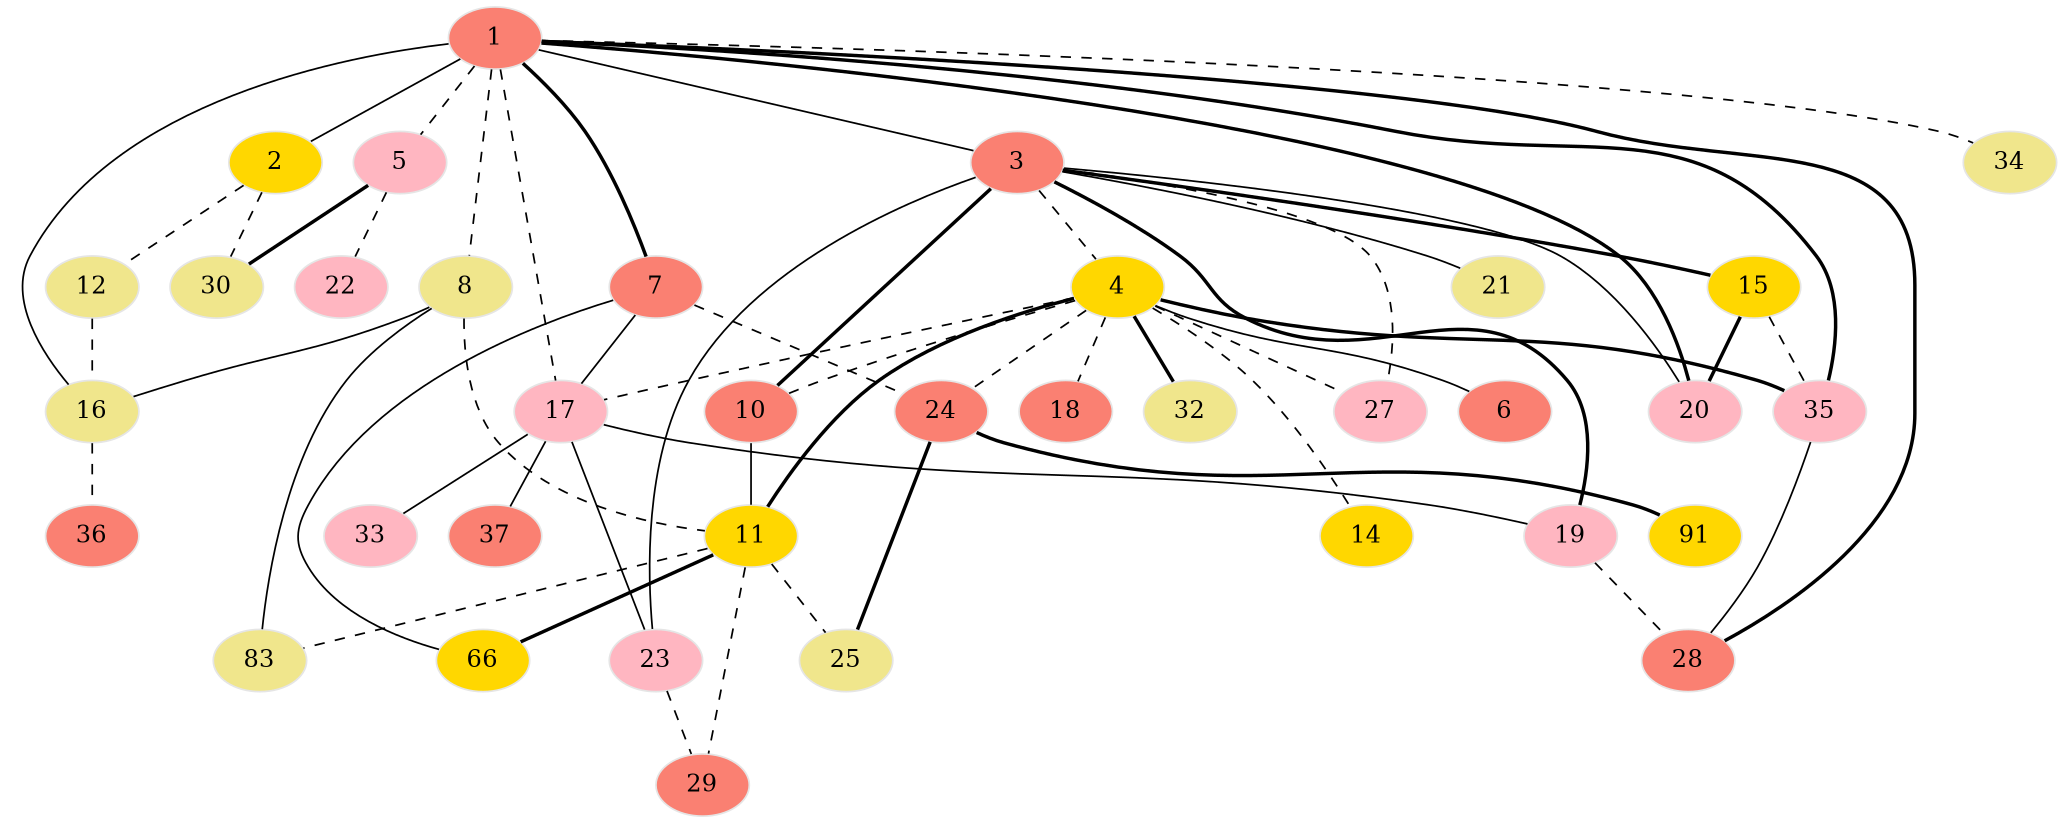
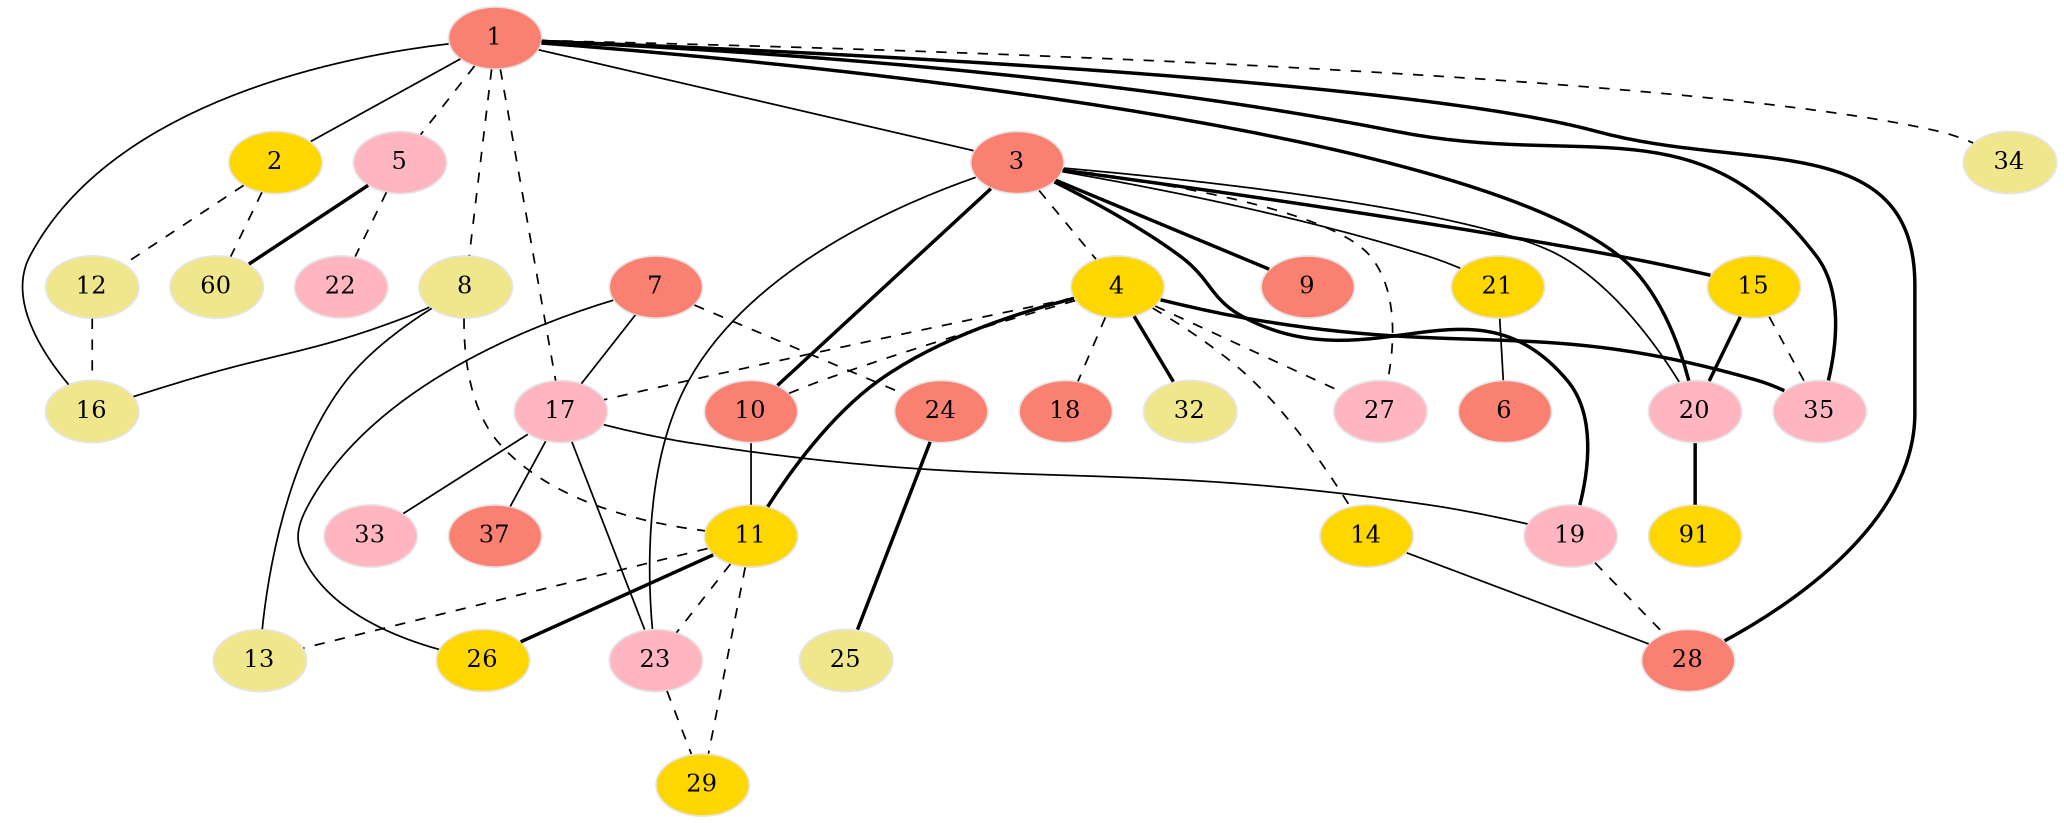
edge "1" -- "7": removed
node "30": label "30" -> "60"
node "9": added
node "21": fillcolor khaki -> gold
edge "4" -- "24": removed
edge "4" -- "6": now "21" -- "6"
edge "24" -- "91": now "20" -- "91"
node "36": removed
edge "35" -- "28": now "14" -- "28"
edge "11" -- "25": now "11" -- "23"
node "83": label "83" -> "13"
node "66": label "66" -> "26"
node "29": fillcolor salmon -> gold
